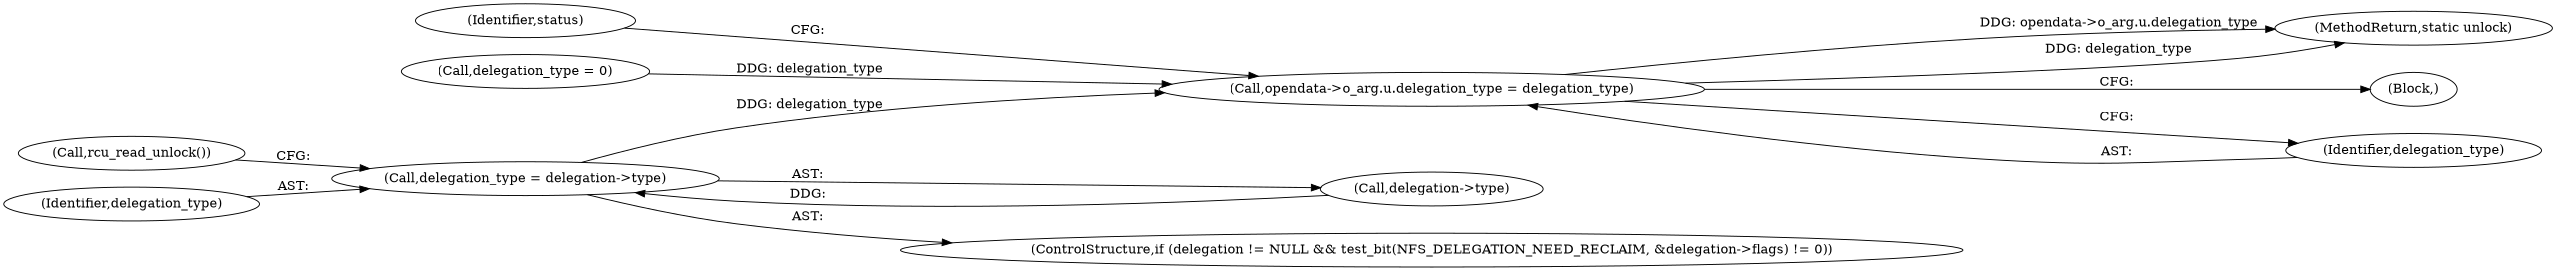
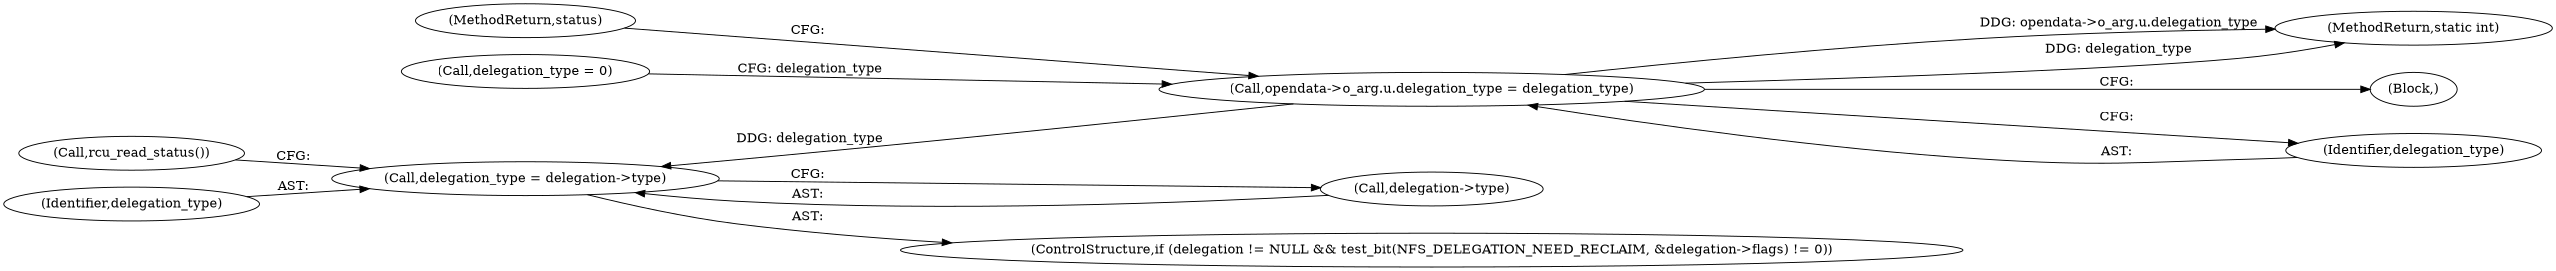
node "(Identifier,status)": label "(Identifier,status)" -> "(MethodReturn,status)"
node "(MethodReturn,static unlock)": label "(MethodReturn,static unlock)" -> "(MethodReturn,static int)"
edge "(Call,delegation_type = 0)" -> "(Call,opendata->o_arg.u.delegation_type = delegation_type)": label "DDG: delegation_type" -> "CFG: delegation_type"
edge "(Call,delegation_type = delegation->type)" -> "(Call,opendata->o_arg.u.delegation_type = delegation_type)": reversed
node "(Call,rcu_read_unlock())": label "(Call,rcu_read_unlock())" -> "(Call,rcu_read_status())"
edge "(Call,delegation_type = delegation->type)" -> "(Call,delegation->type)": label "AST: " -> "CFG: "
edge "(Call,delegation->type)" -> "(Call,delegation_type = delegation->type)": label "DDG: " -> "AST: "
